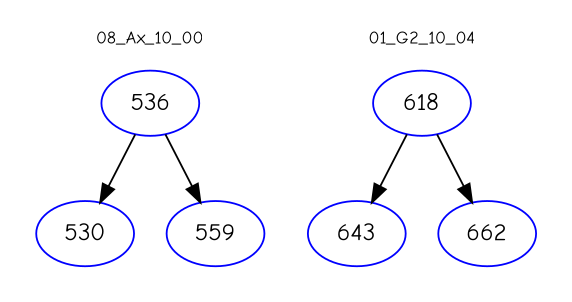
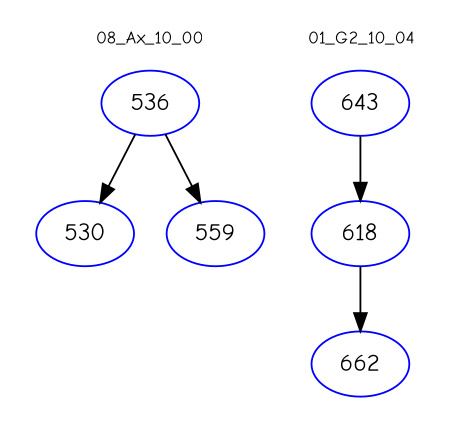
edge "618" -> "643": reversed
